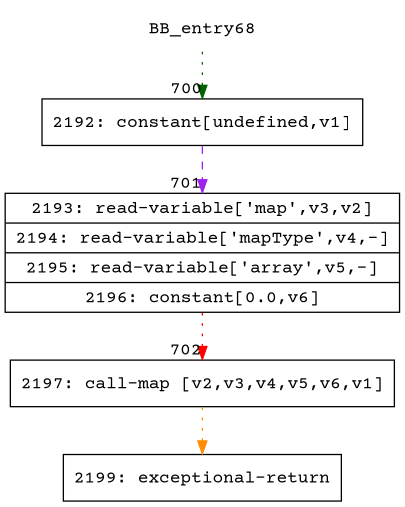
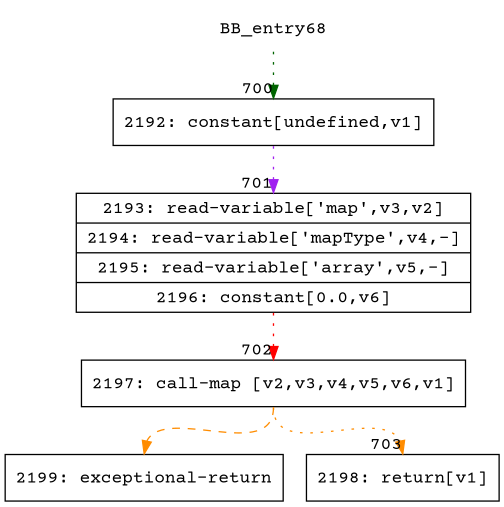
edge "2192: constant[undefined,v1]" -> "2193: read-variable['map',v3,v2]": style dashed -> dotted
edge "2197: call-map [v2,v3,v4,v5,v6,v1]" -> "2199: exceptional-return": style dotted -> dashed
node "2198: return[v1]": added
